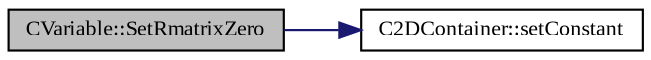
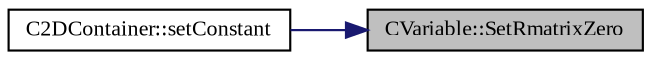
edge "CVariable::SetRmatrixZero" -> "C2DContainer::setConstant": reversed
